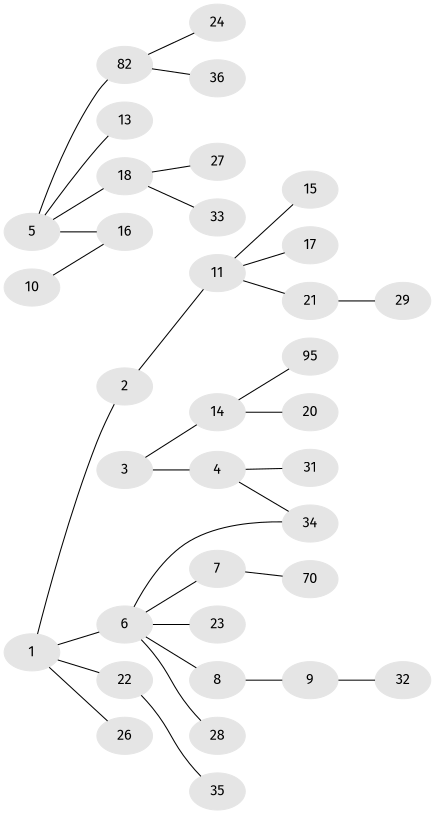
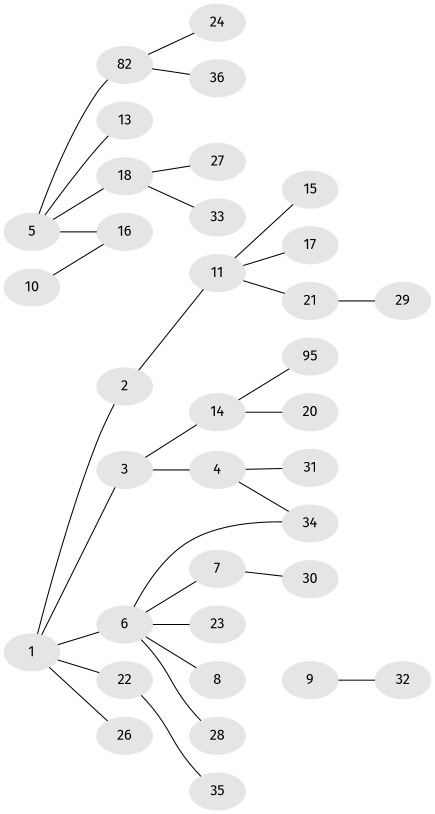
edge "3" -- "1": added
node "70": label "70" -> "30"
edge "8" -- "9": removed
